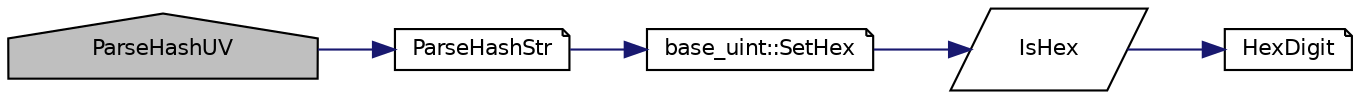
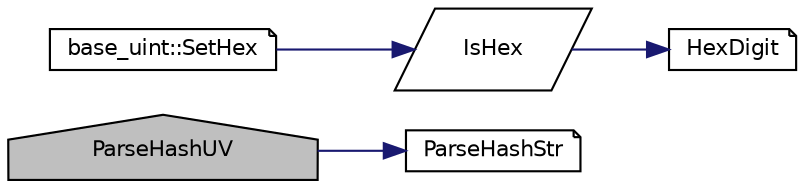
edge "ParseHashStr" -> "base_uint::SetHex": removed
